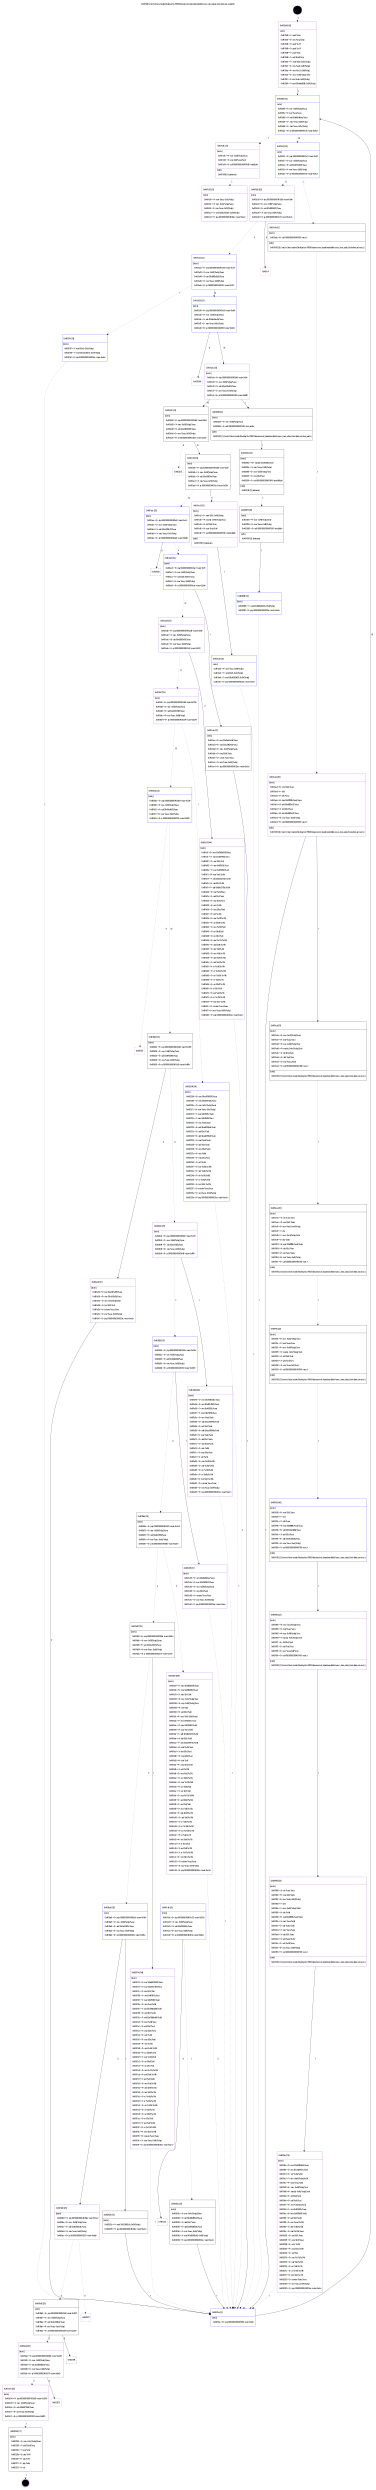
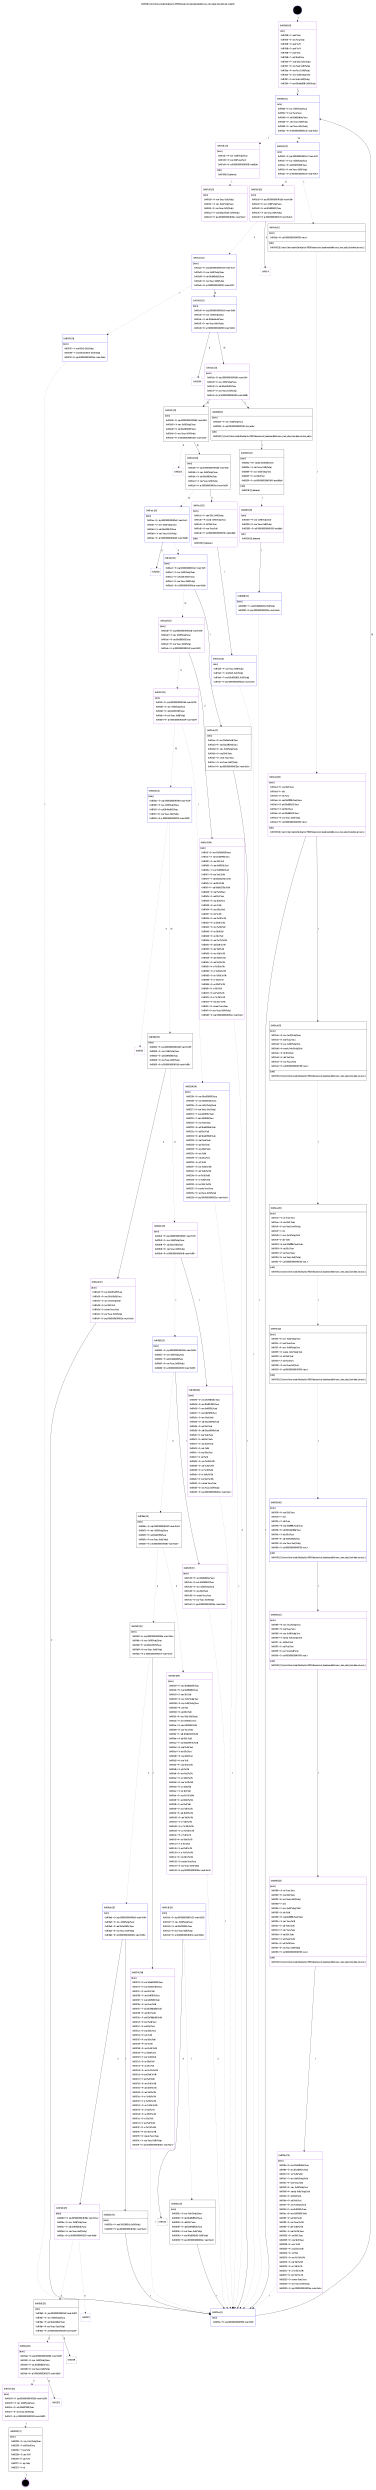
node "0x402079 [15]": color black -> purple
